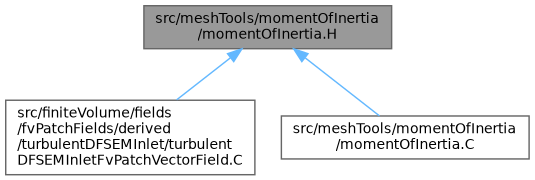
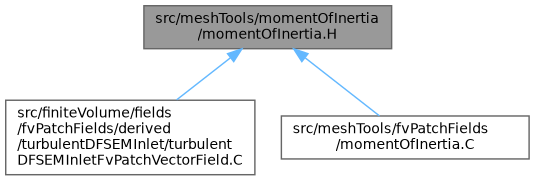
node "src/meshTools/momentOfInertia /momentOfInertia.C": label "src/meshTools/momentOfInertia /momentOfInertia.C" -> "src/meshTools/fvPatchFields /momentOfInertia.C"
